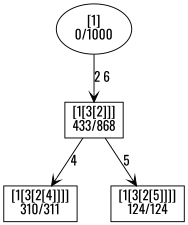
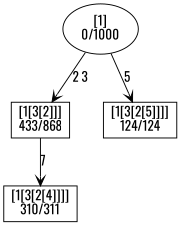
edge "[1] 0/1000" -> "[1[3[2]]] 433/868": label "2 6 " -> "2 3 "
edge "[1[3[2]]] 433/868" -> "[1[3[2[5]]]] 124/124": now "[1] 0/1000" -> "[1[3[2[5]]]] 124/124"
edge "[1[3[2]]] 433/868" -> "[1[3[2[4]]]] 310/311": label "4 " -> "7 "
